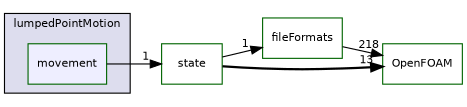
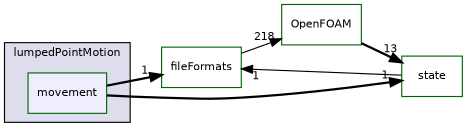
edge "movement" -> "state": style solid -> bold
edge "state" -> "OpenFOAM": reversed
edge "movement" -> "fileFormats": added
